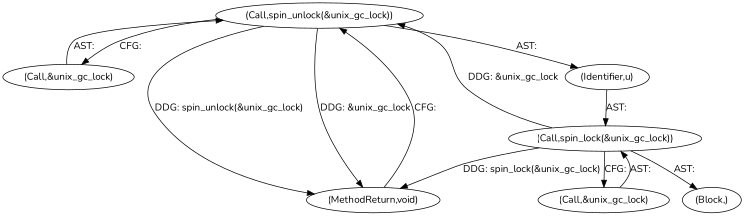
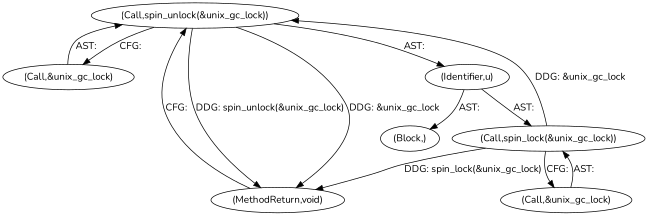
edge "(Call,spin_lock(&unix_gc_lock))" -> "(Block,)": now "(Identifier,u)" -> "(Block,)"
